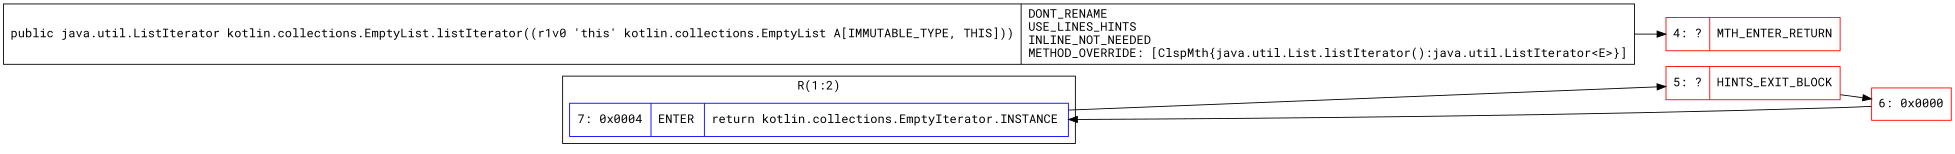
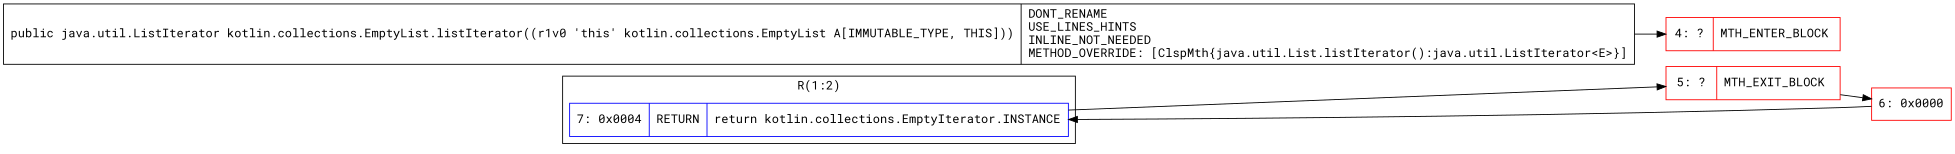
node "4: ?": text "MTH_ENTER_RETURN" -> "MTH_ENTER_BLOCK"
node "5: ?": text "HINTS_EXIT_BLOCK" -> "MTH_EXIT_BLOCK"
node "7: 0x0004": text "ENTER" -> "RETURN"
